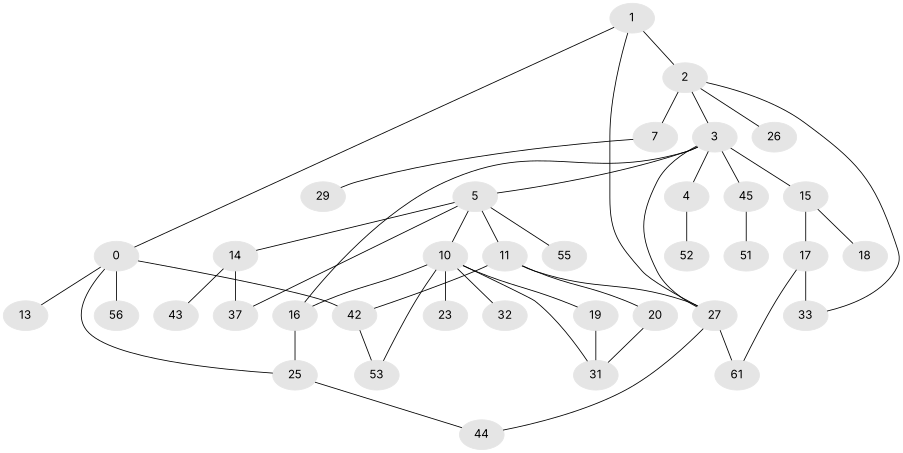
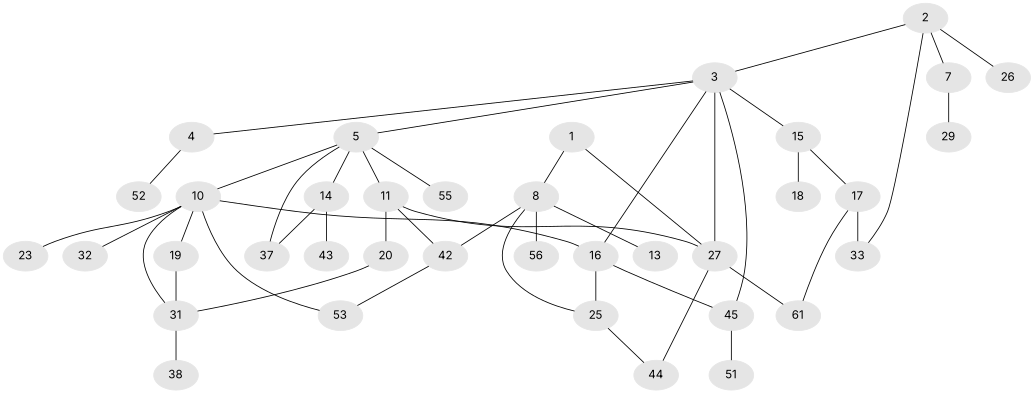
edge "1" -- "2": removed
node "0": label "0" -> "8"
edge "16" -- "45": added
node "38": added
